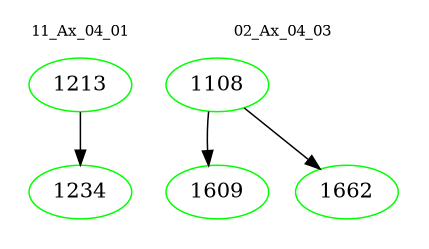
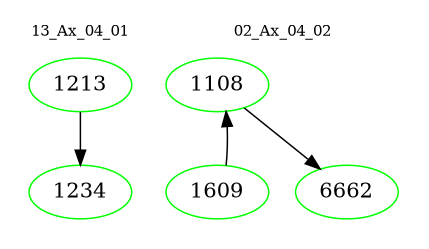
cluster "11_Ax_04_01": label "11_Ax_04_01" -> "13_Ax_04_01"
cluster "02_Ax_04_03": label "02_Ax_04_03" -> "02_Ax_04_02"
edge "1108" -> "1609": reversed
node "1662": label "1662" -> "6662"
